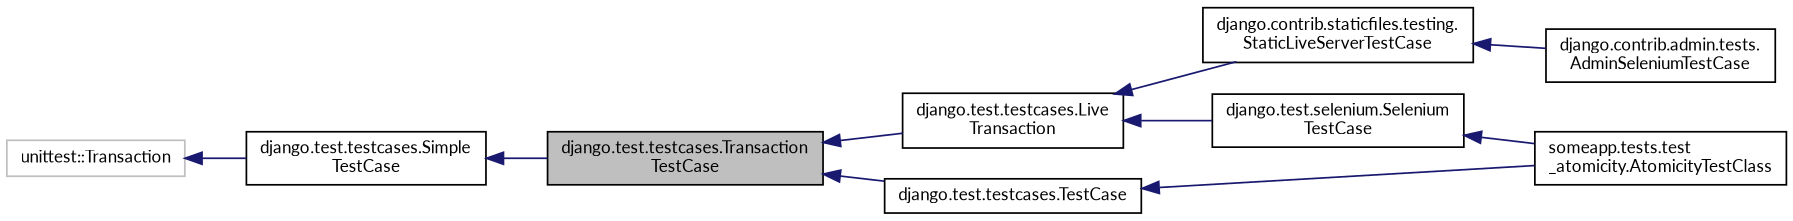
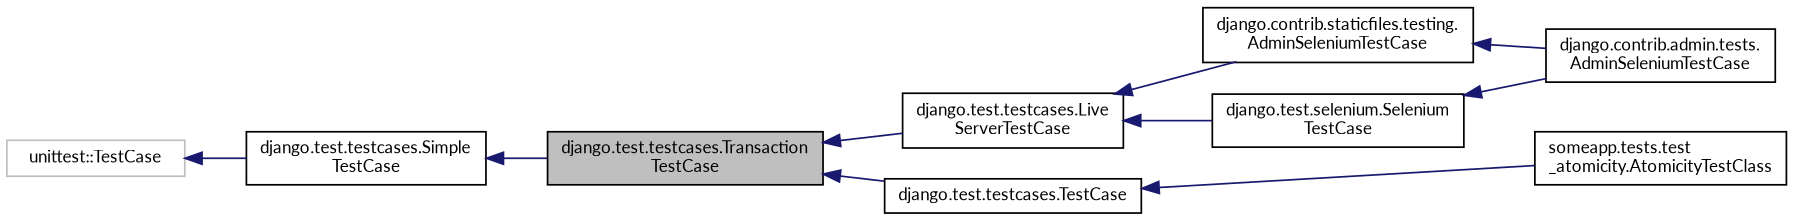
node "django.contrib.staticfiles.testing. StaticLiveServerTestCase": label "django.contrib.staticfiles.testing. StaticLiveServerTestCase" -> "django.contrib.staticfiles.testing. AdminSeleniumTestCase"
node "django.test.testcases.Live Transaction": label "django.test.testcases.Live Transaction" -> "django.test.testcases.Live ServerTestCase"
edge "someapp.tests.test _atomicity.AtomicityTestClass" -> "django.test.selenium.Selenium TestCase": now "django.contrib.admin.tests. AdminSeleniumTestCase" -> "django.test.selenium.Selenium TestCase"
node "unittest::Transaction": label "unittest::Transaction" -> "unittest::TestCase"
